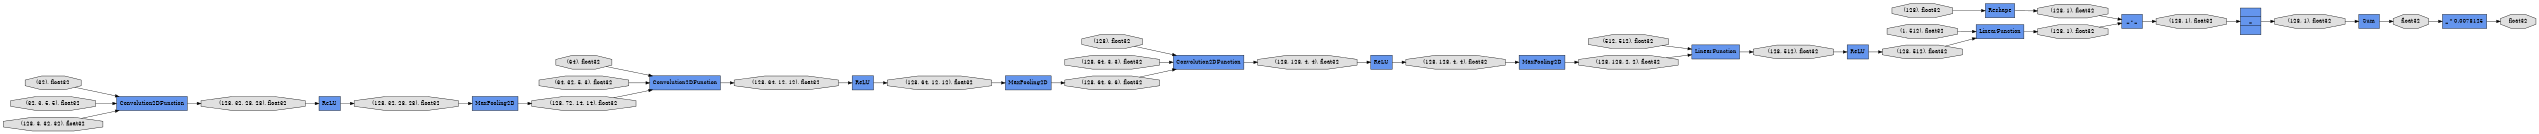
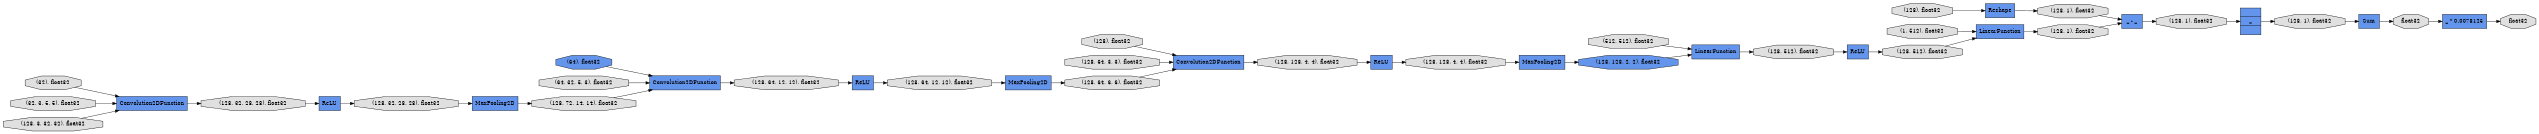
node "(64), float32": fillcolor #e0e0e0 -> #6495ed
node "(128, 128, 2, 2), float32": fillcolor #e0e0e0 -> #6495ed
